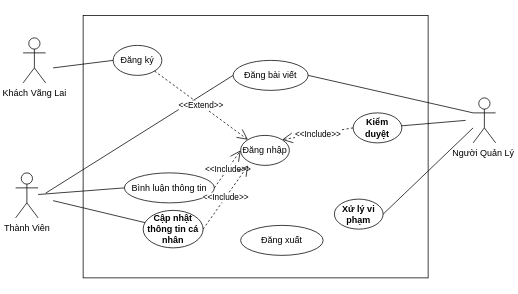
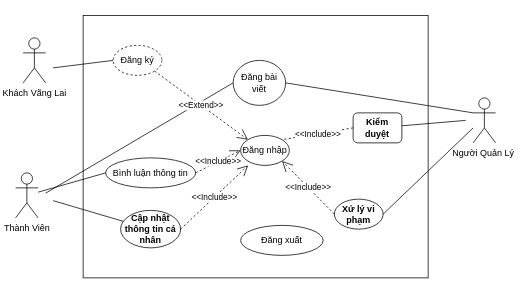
node "Đăng ký": style solid -> dashed
node "Đăng bài viết": size 75x30 -> 53x45
node "Kiểm duyệt": shape ellipse -> rounded rectangle
edge "Kiểm duyệt" -> "Đăng nhập": arrowhead open -> none
edge "Xử lý vi phạm" -> "Đăng nhập": added, label "<<Include>>"
node "Bình luận thông tin": moved (169, 188) -> (150, 173)
node "Cập nhật thông tin cá nhân": moved (173, 229) -> (150, 229)
